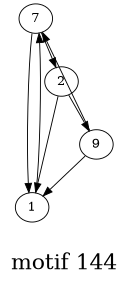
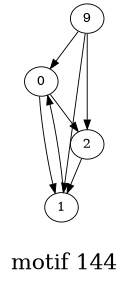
node "7": label "7" -> "0"
edge "2" -> "9": reversed
